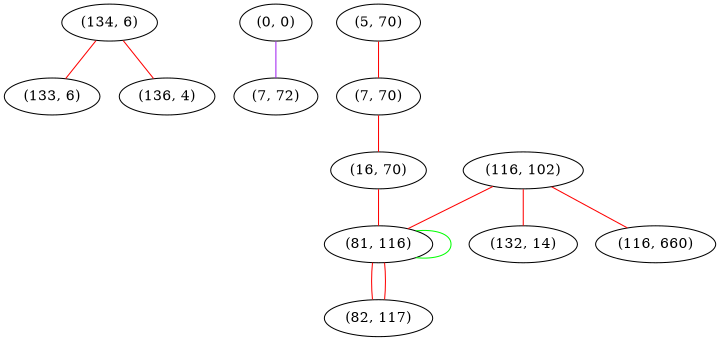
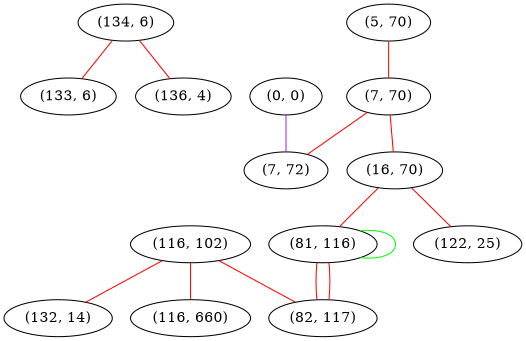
edge "(7, 70)" -- "(7, 72)": added
edge "(116, 102)" -- "(81, 116)": now "(116, 102)" -- "(82, 117)"
node "(122, 25)": added
